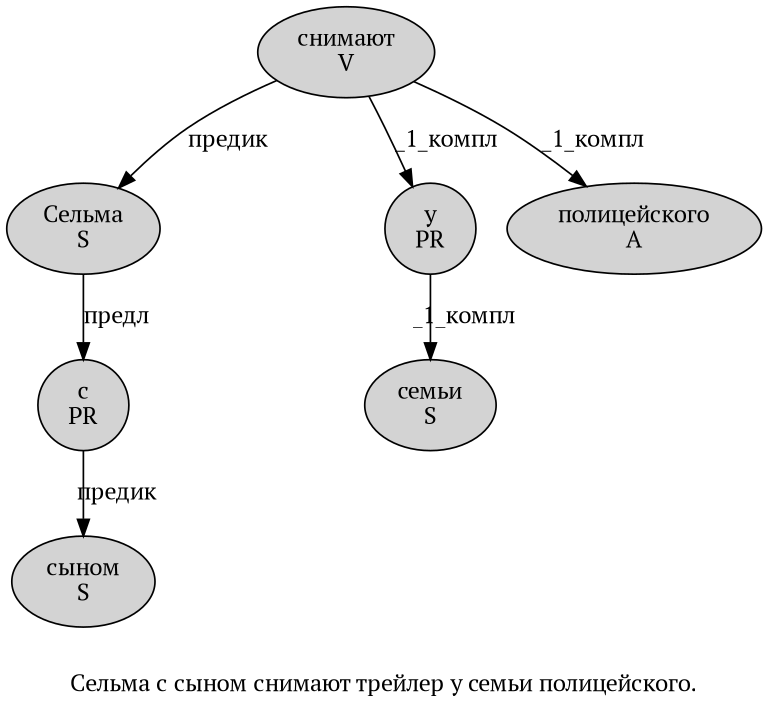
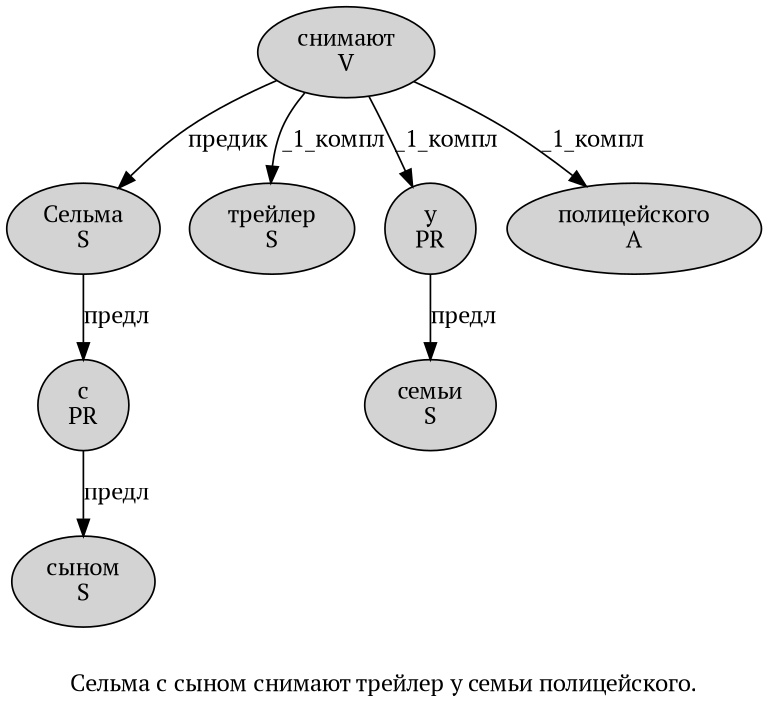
node "трейлер S": added
edge "у PR" -> "семьи S": label "_1_компл" -> "предл"
edge "с PR" -> "сыном S": label "предик" -> "предл"
